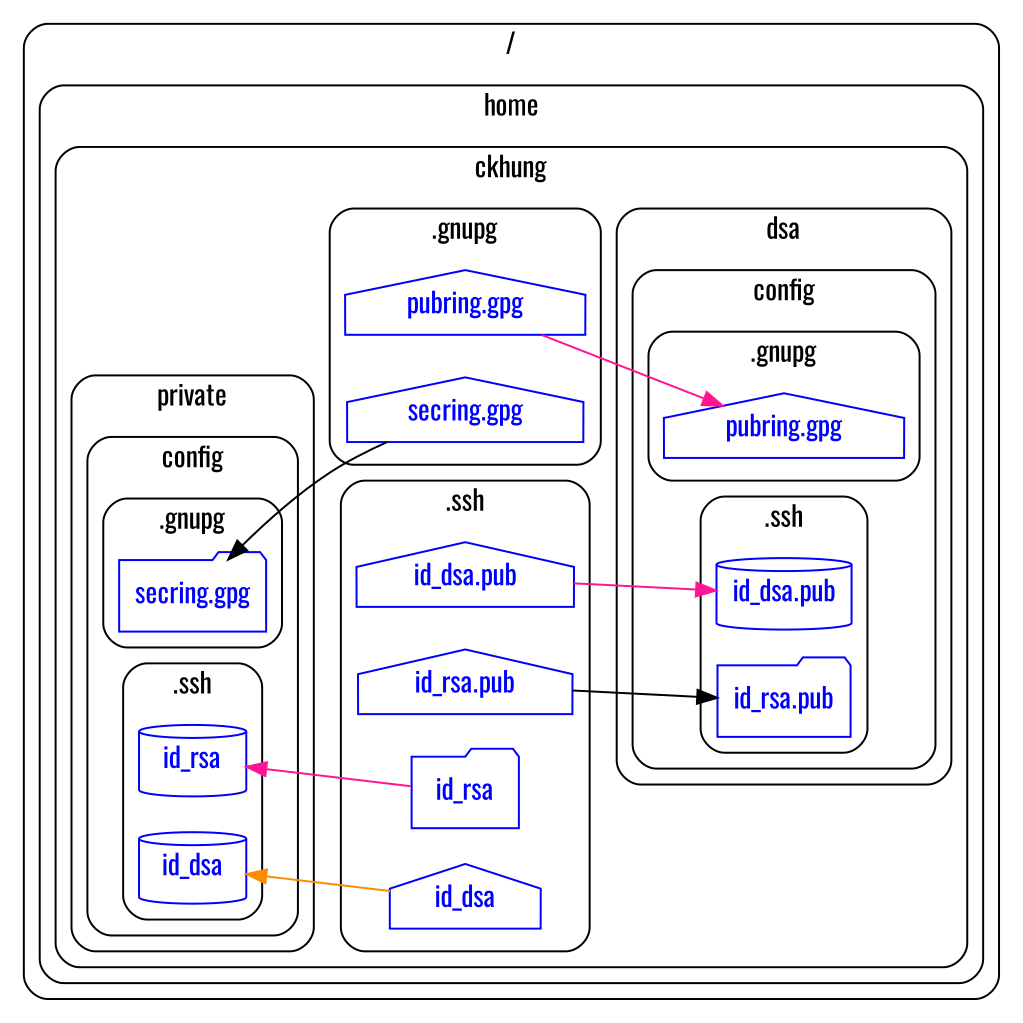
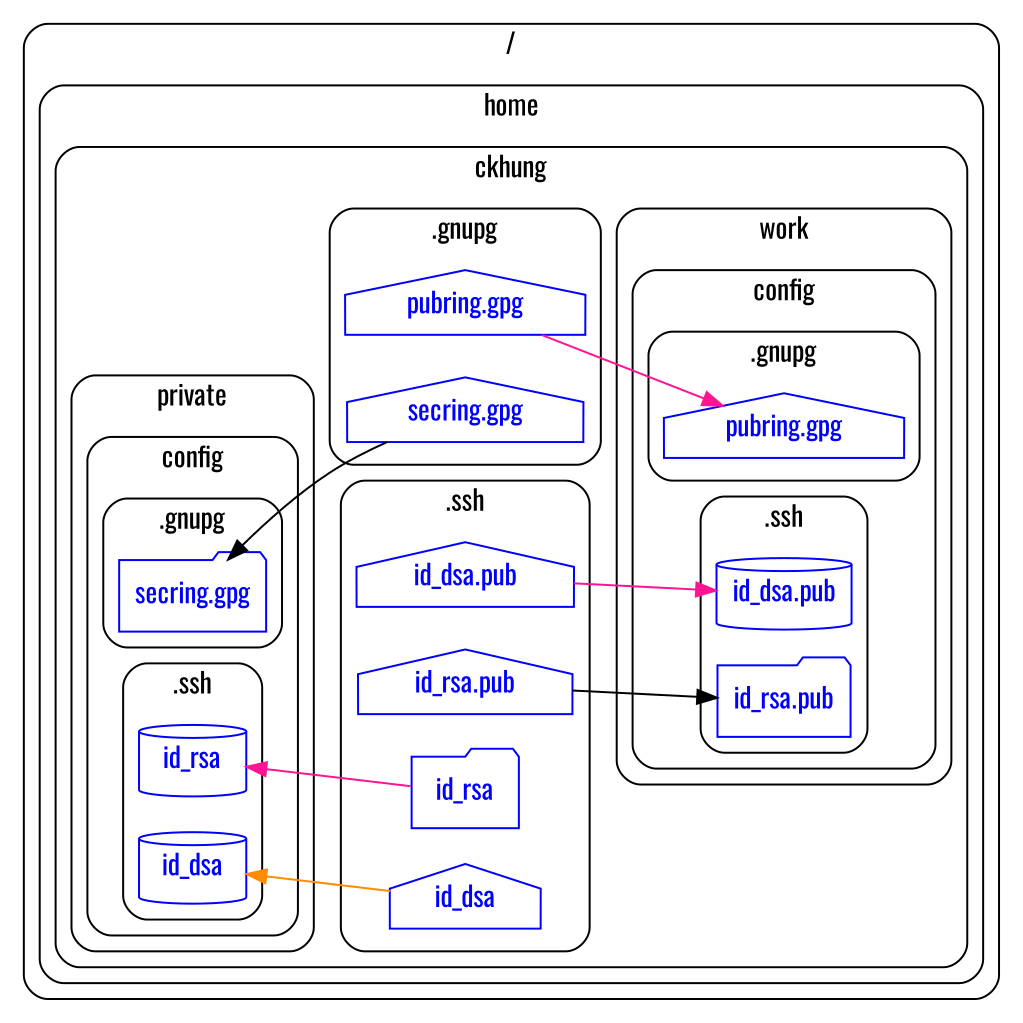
cluster "dsa": label "dsa" -> "work"
